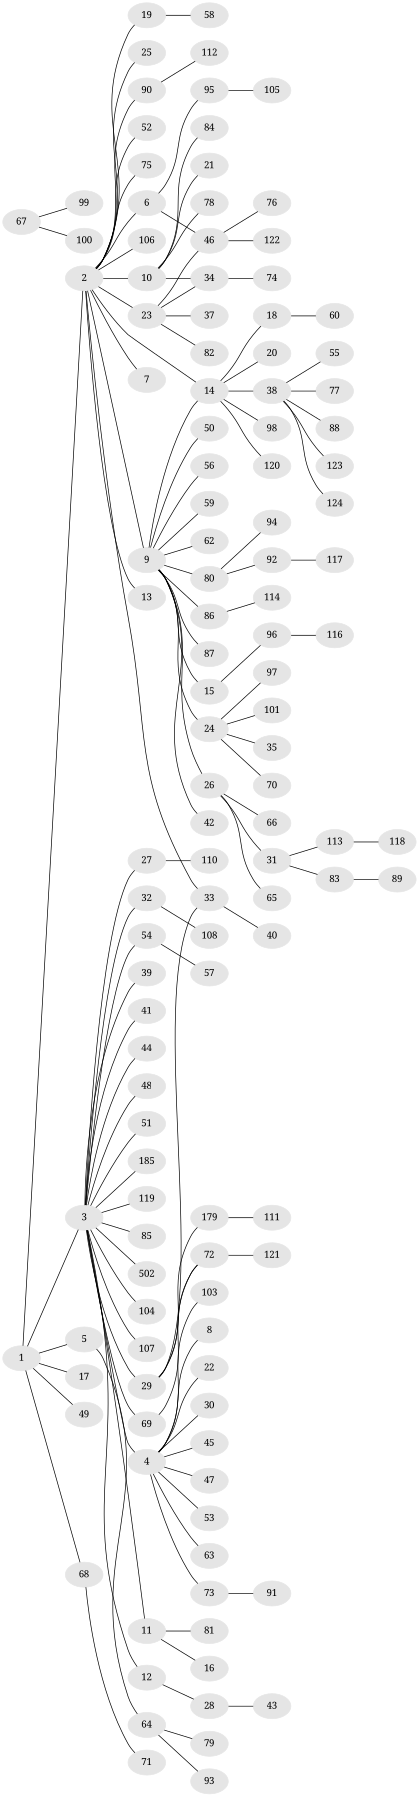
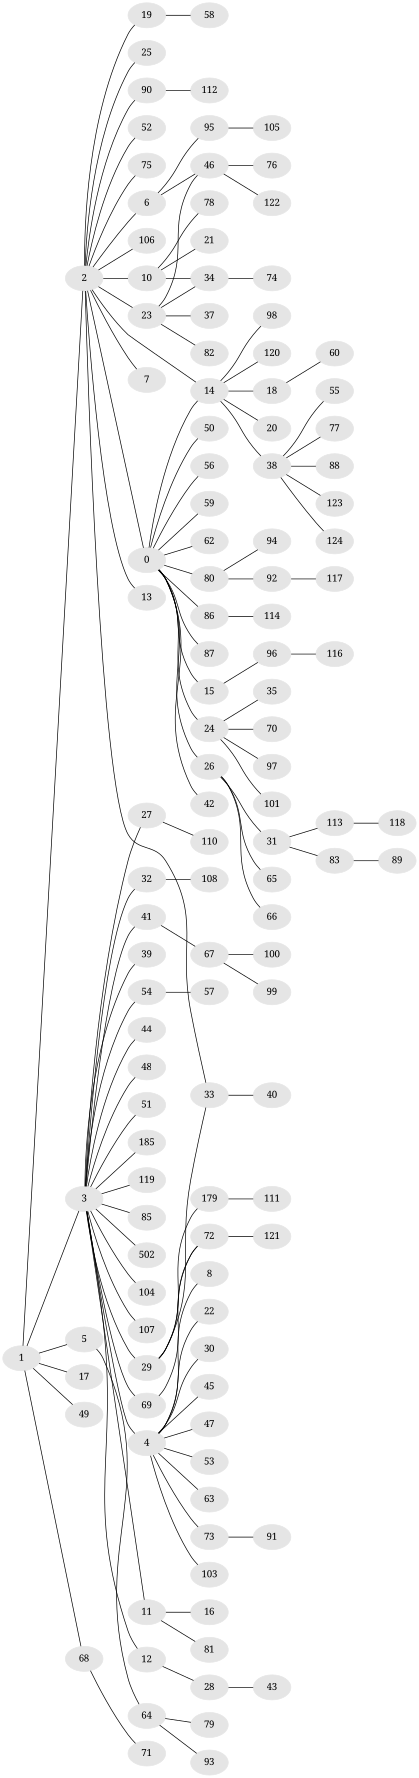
node "84": removed
node "9": label "9" -> "0"
edge "41" -- "67": added
